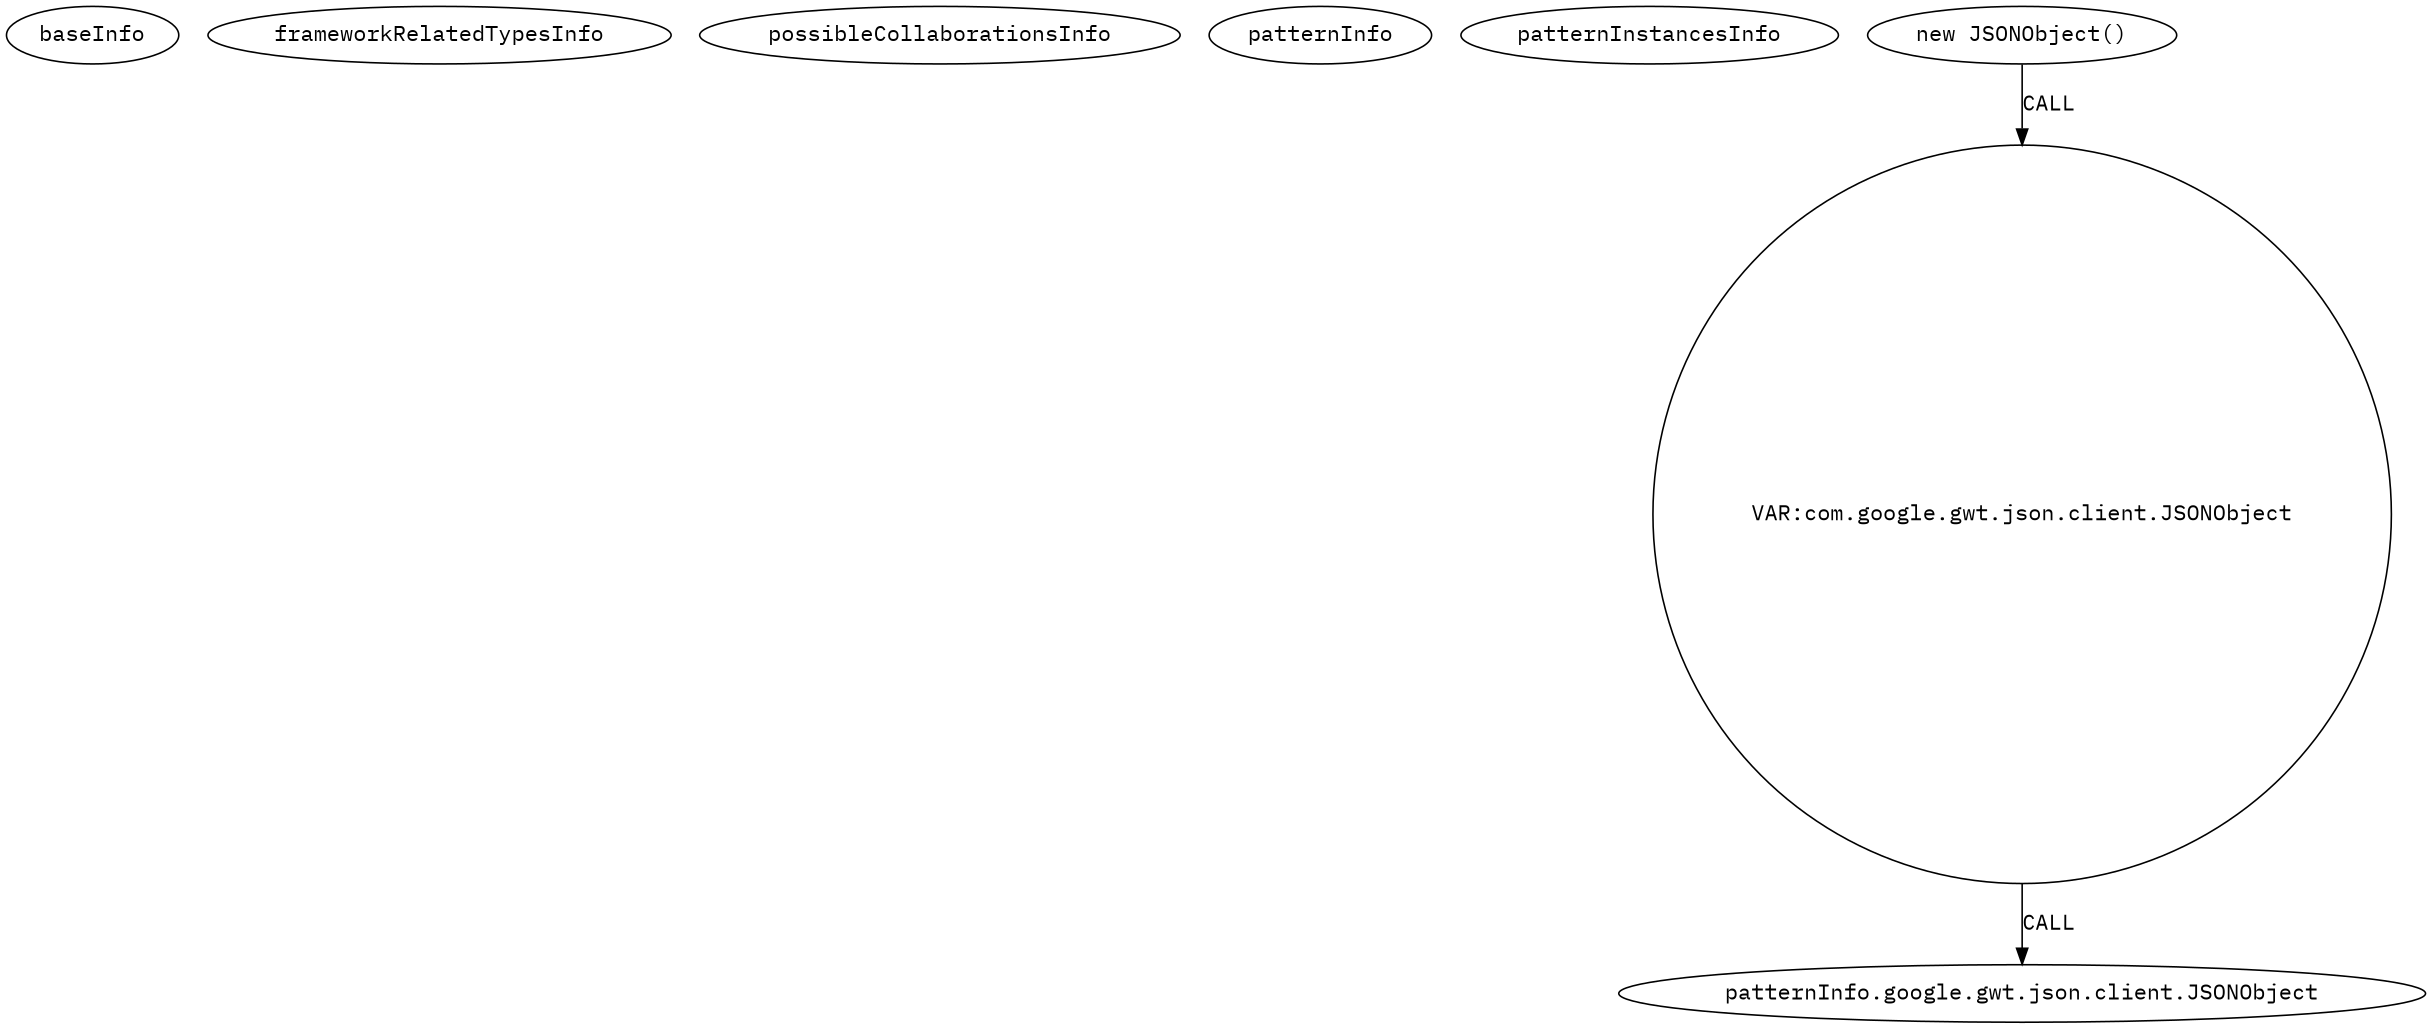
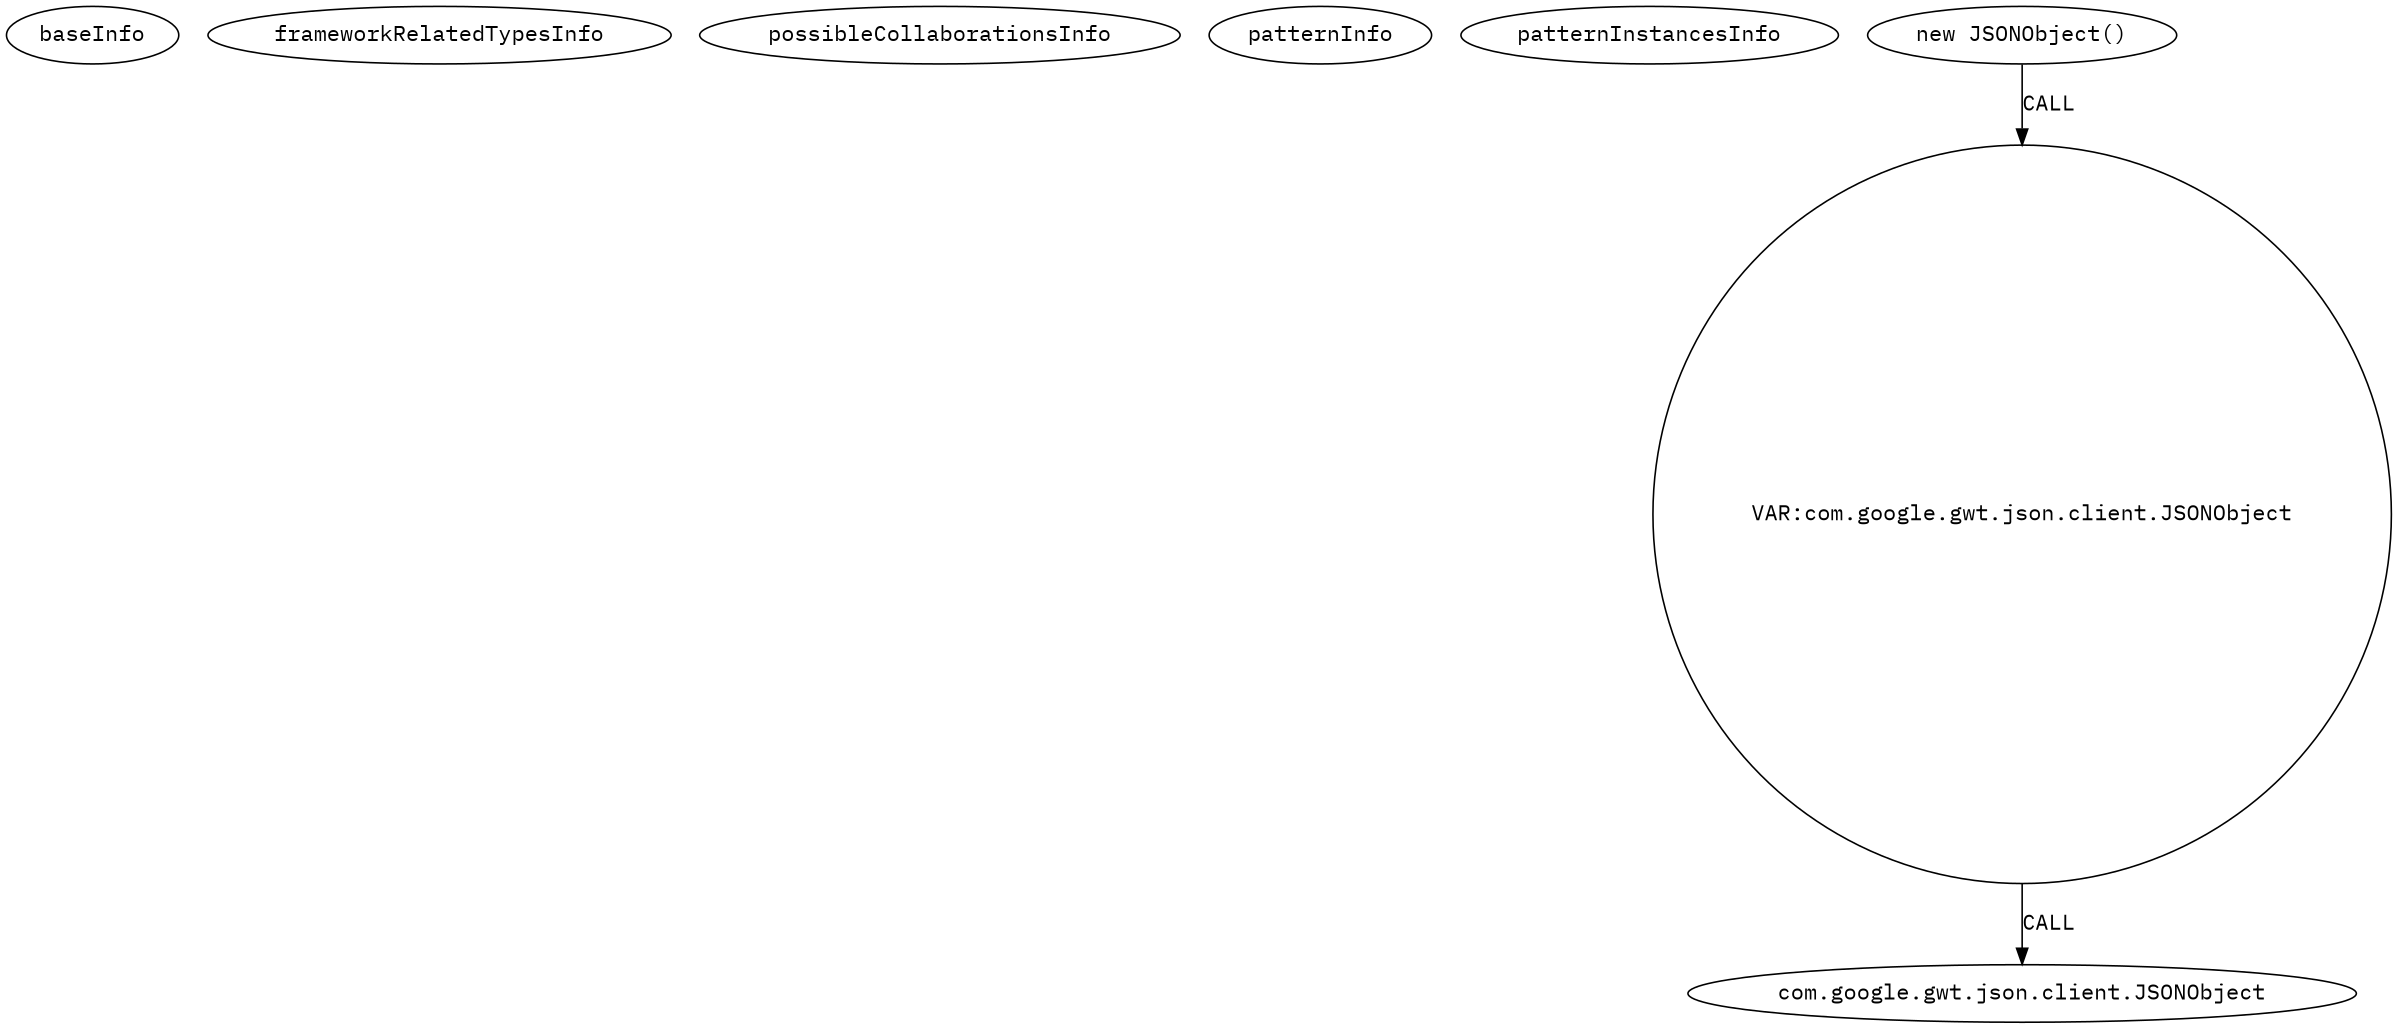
node "patternInfo.google.gwt.json.client.JSONObject": label "patternInfo.google.gwt.json.client.JSONObject" -> "com.google.gwt.json.client.JSONObject"
